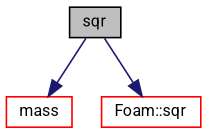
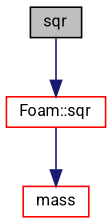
edge "sqr" -> "mass": now "Foam::sqr" -> "mass"
